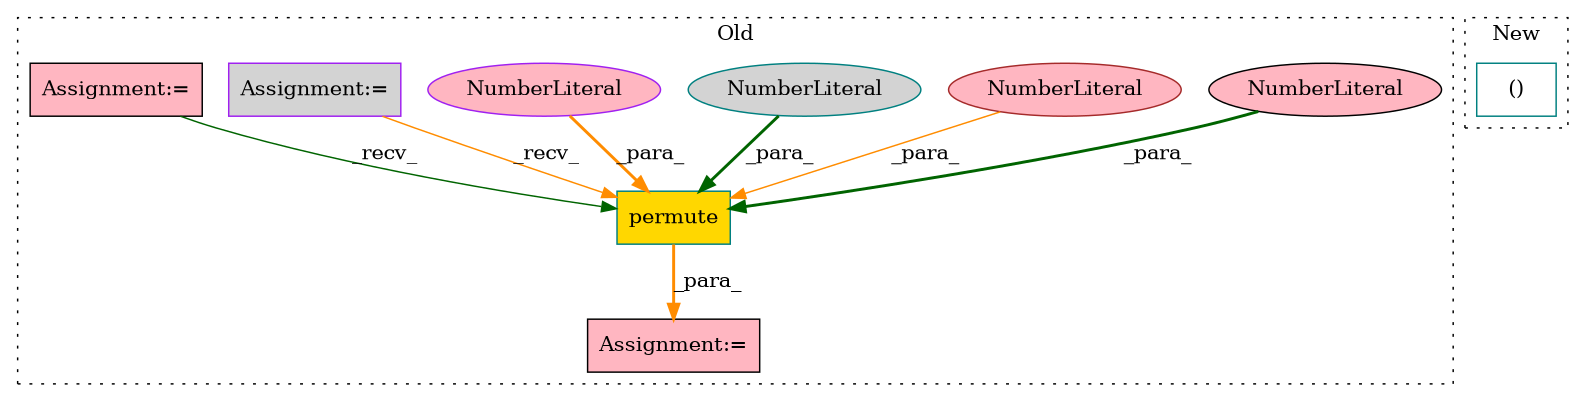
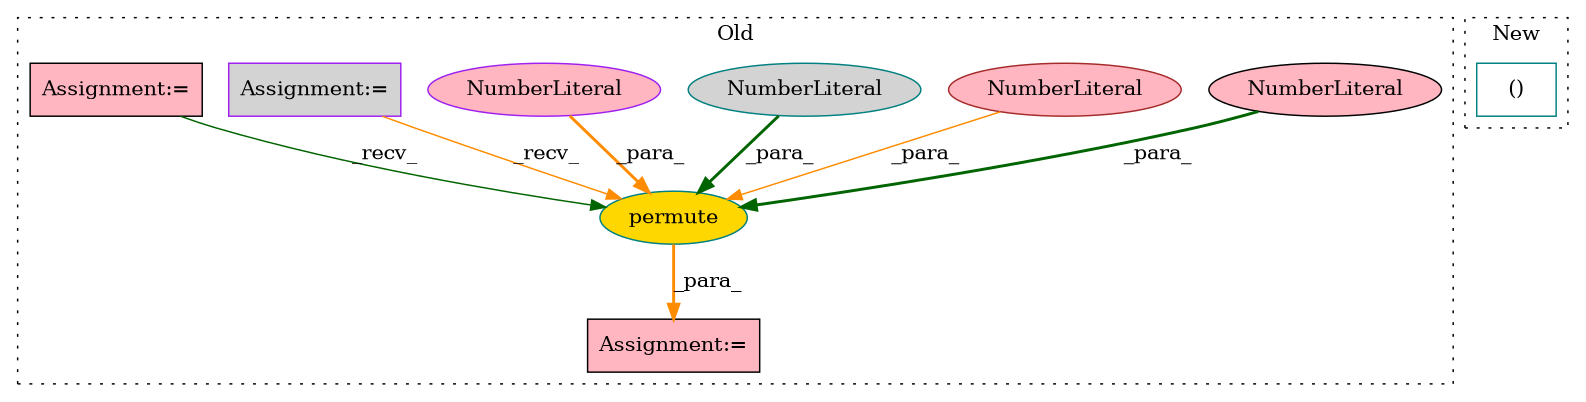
node "permute": shape box -> ellipse
